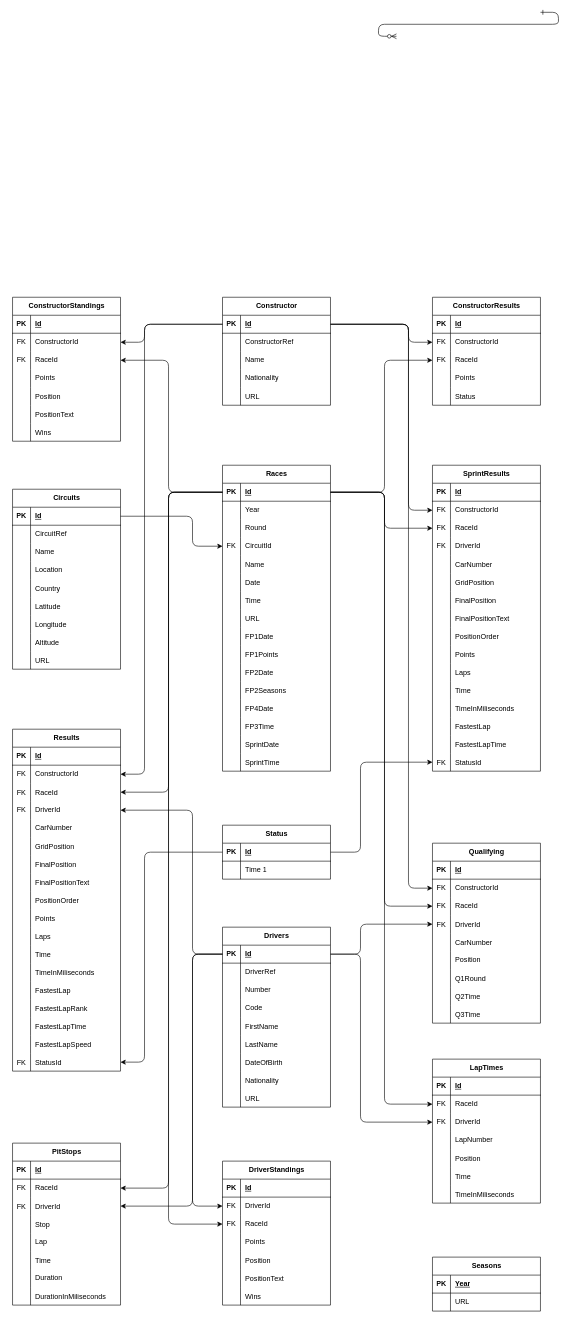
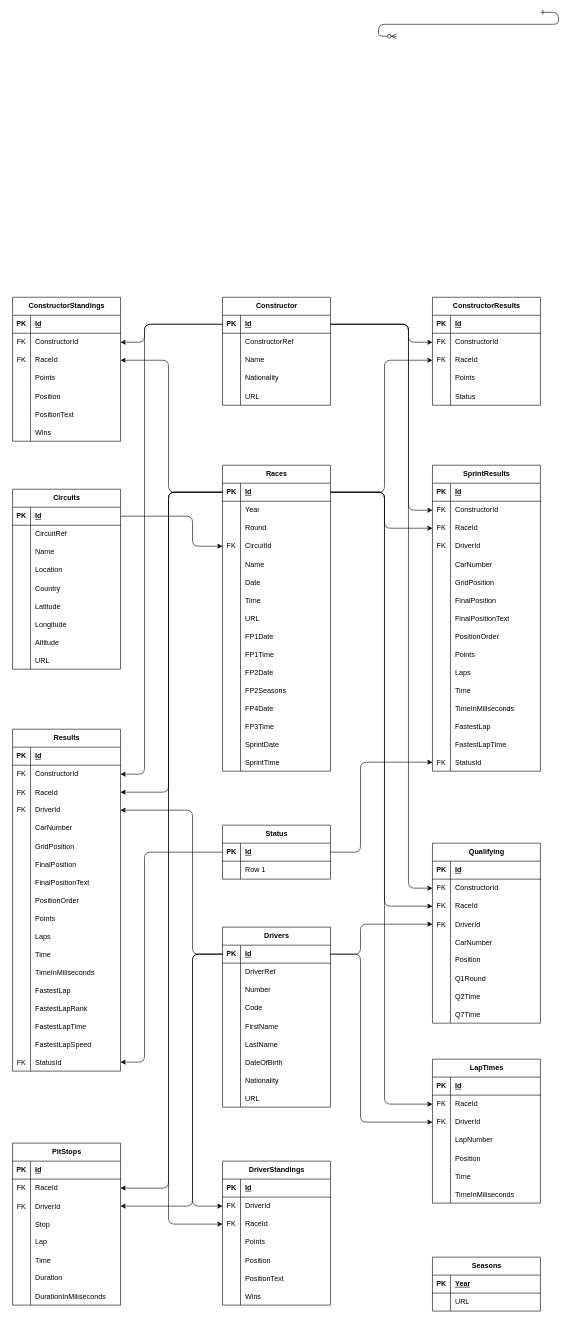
node "FP1Points": label "FP1Points" -> "FP1Time"
node "Time 1": label "Time 1" -> "Row 1"
node "Q3Time": label "Q3Time" -> "Q7Time"
